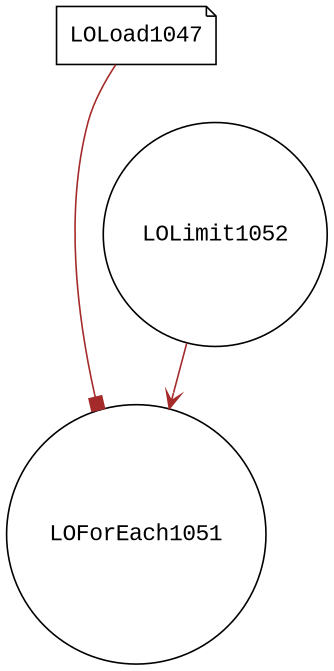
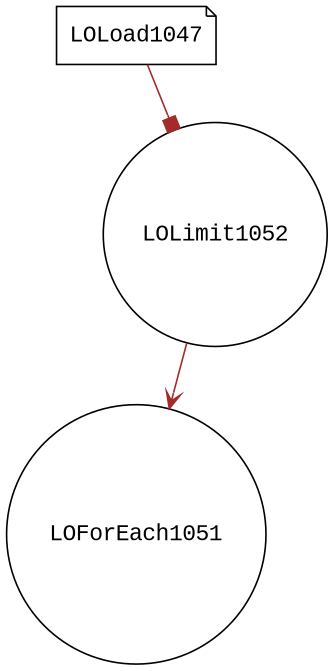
edge "LOLoad1047" -> "LOForEach1051": now "LOLoad1047" -> "LOLimit1052"
